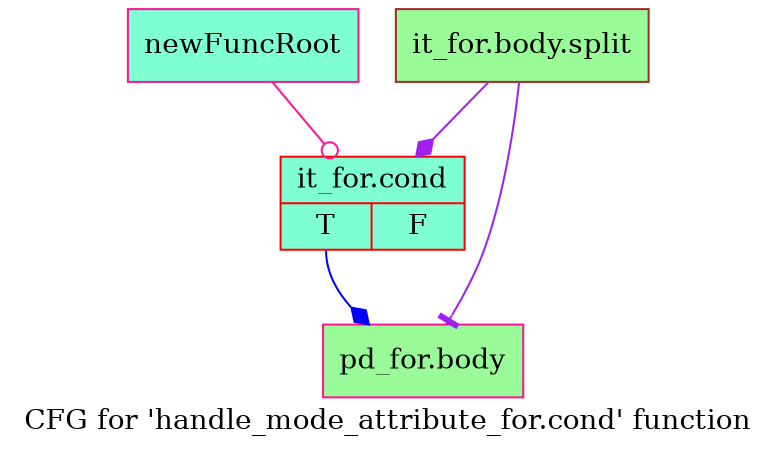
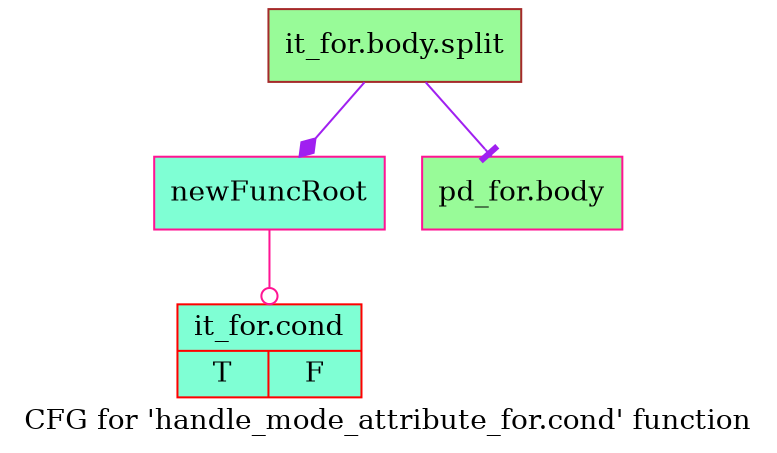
edge "it_for.body.split" -> "it_for.cond": now "it_for.body.split" -> "newFuncRoot"
edge "it_for.cond" -> "pd_for.body": removed
